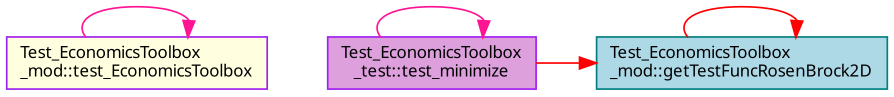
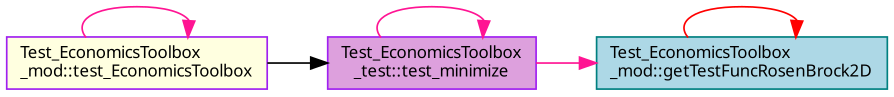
edge "Test_EconomicsToolbox _mod::test_EconomicsToolbox" -> "Test_EconomicsToolbox _test::test_minimize": added
edge "Test_EconomicsToolbox _test::test_minimize" -> "Test_EconomicsToolbox _mod::getTestFuncRosenBrock2D": color red -> deeppink
